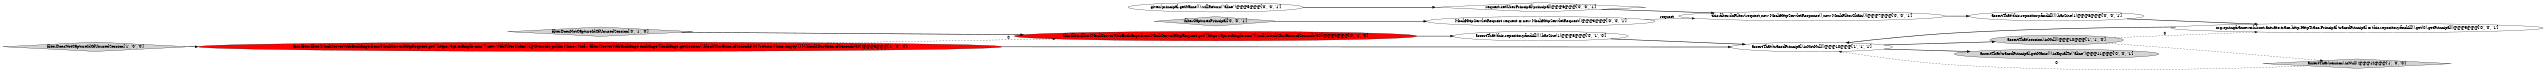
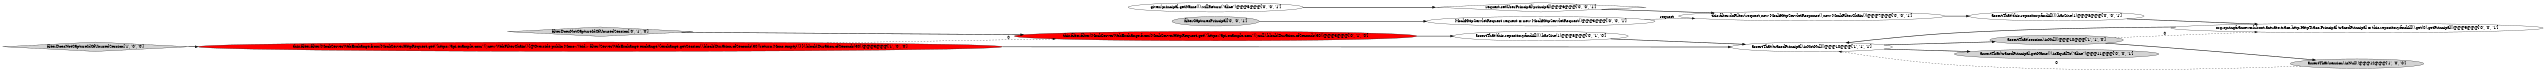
node "filterCapturesPrincipal['0', '0', '1']": shape diamond -> ellipse
edge "assertThat(session).isNull()@@@10@@@['1', '1', '0']" -> "assertThat(session).isNull()@@@12@@@['1', '0', '0']": style dashed -> bold
node "assertThat(session).isNull()@@@12@@@['1', '0', '0']": shape diamond -> ellipse
